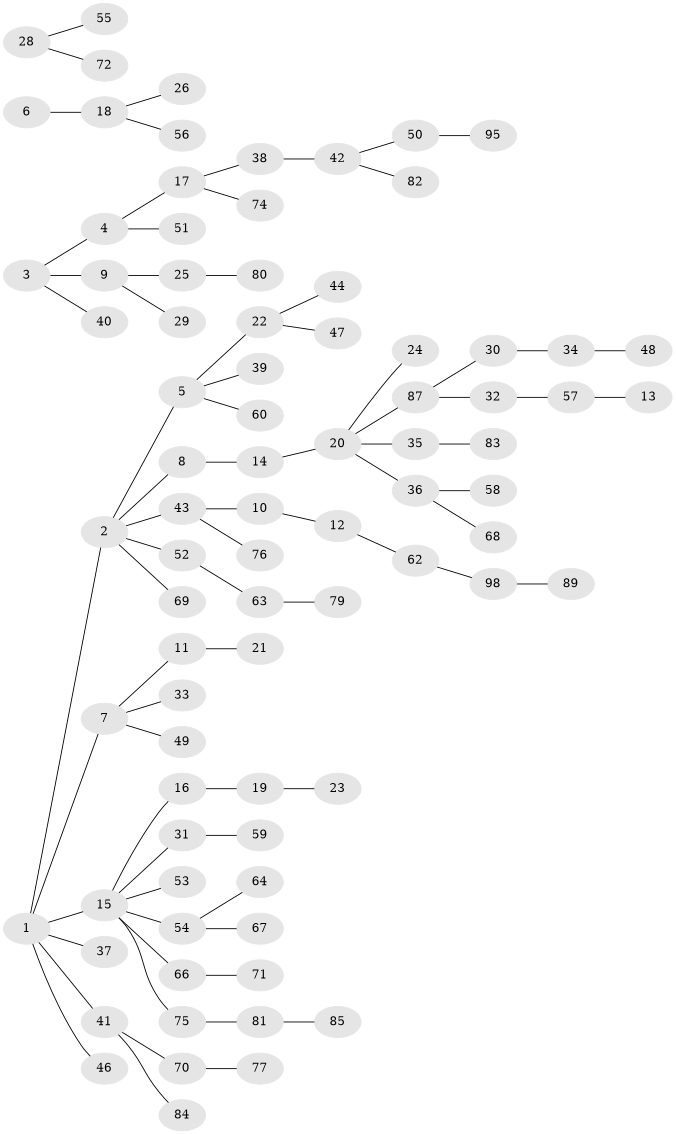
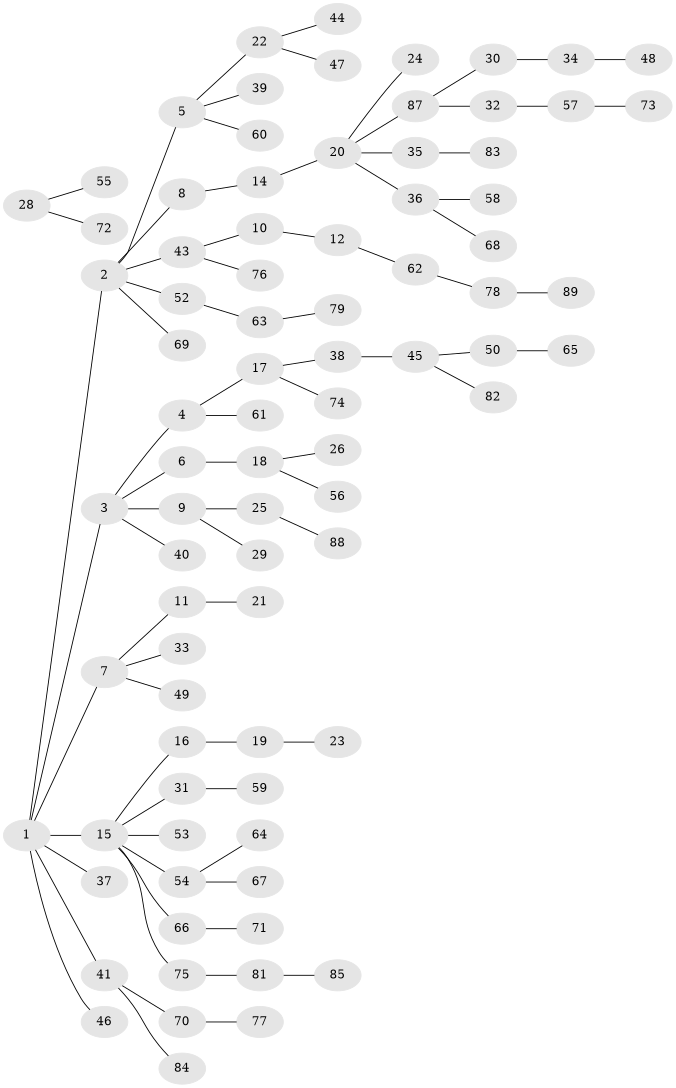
node "95": label "95" -> "65"
node "42": label "42" -> "45"
node "51": label "51" -> "61"
node "80": label "80" -> "88"
node "13": label "13" -> "73"
edge "6" -- "3": added
node "98": label "98" -> "78"
edge "3" -- "1": added
